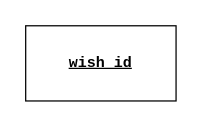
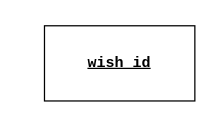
node "wish_id": moved (101, 63) -> (119, 63)
